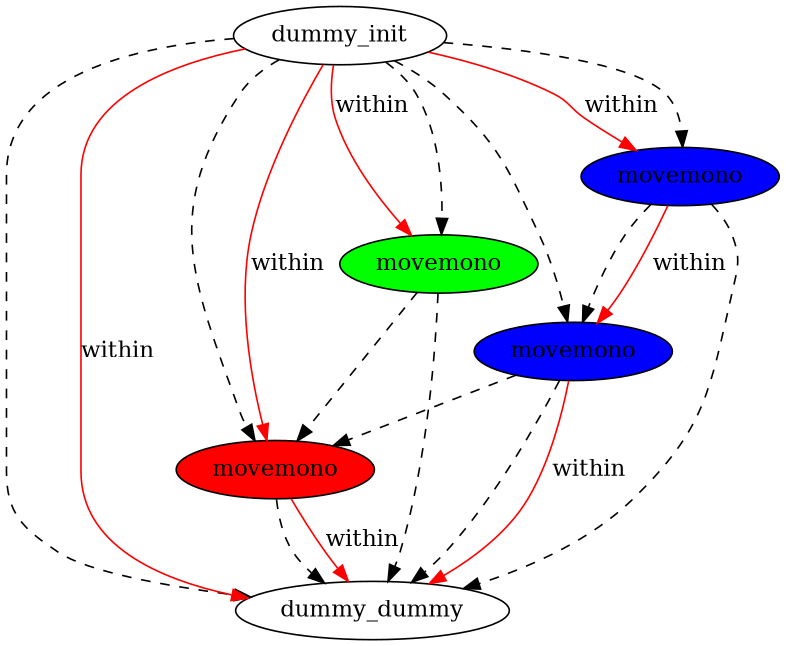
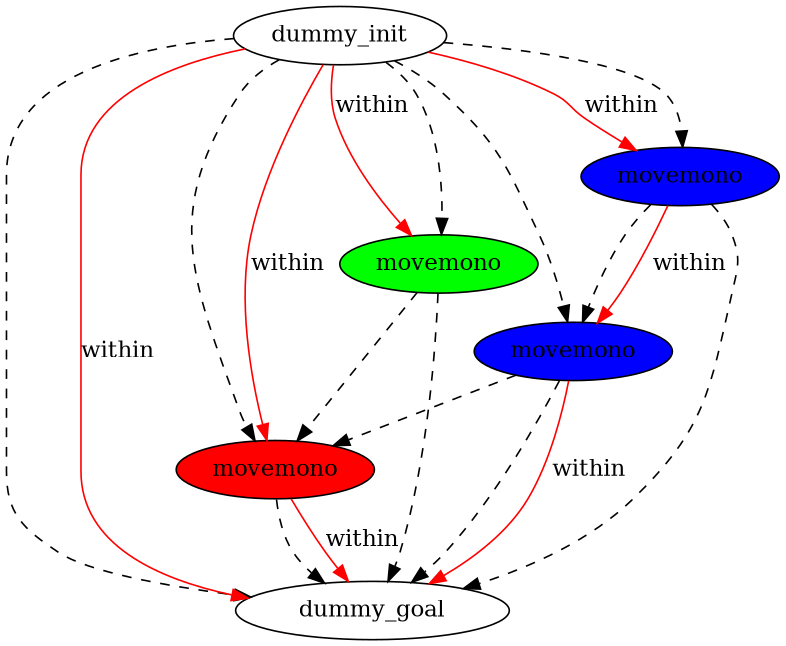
node "dummy_dummy": label "dummy_dummy" -> "dummy_goal"
